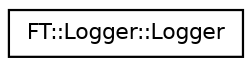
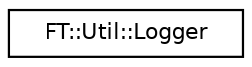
node "FT::Logger::Logger": label "FT::Logger::Logger" -> "FT::Util::Logger"
